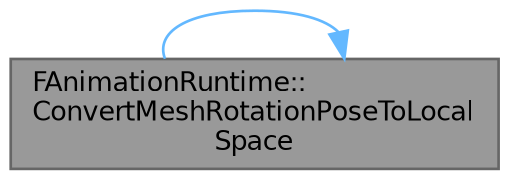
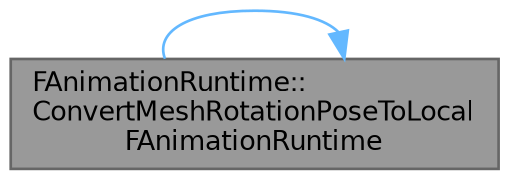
node "FAnimationRuntime:: ConvertMeshRotationPoseToLocal Space": label "FAnimationRuntime:: ConvertMeshRotationPoseToLocal Space" -> "FAnimationRuntime:: ConvertMeshRotationPoseToLocal FAnimationRuntime"
